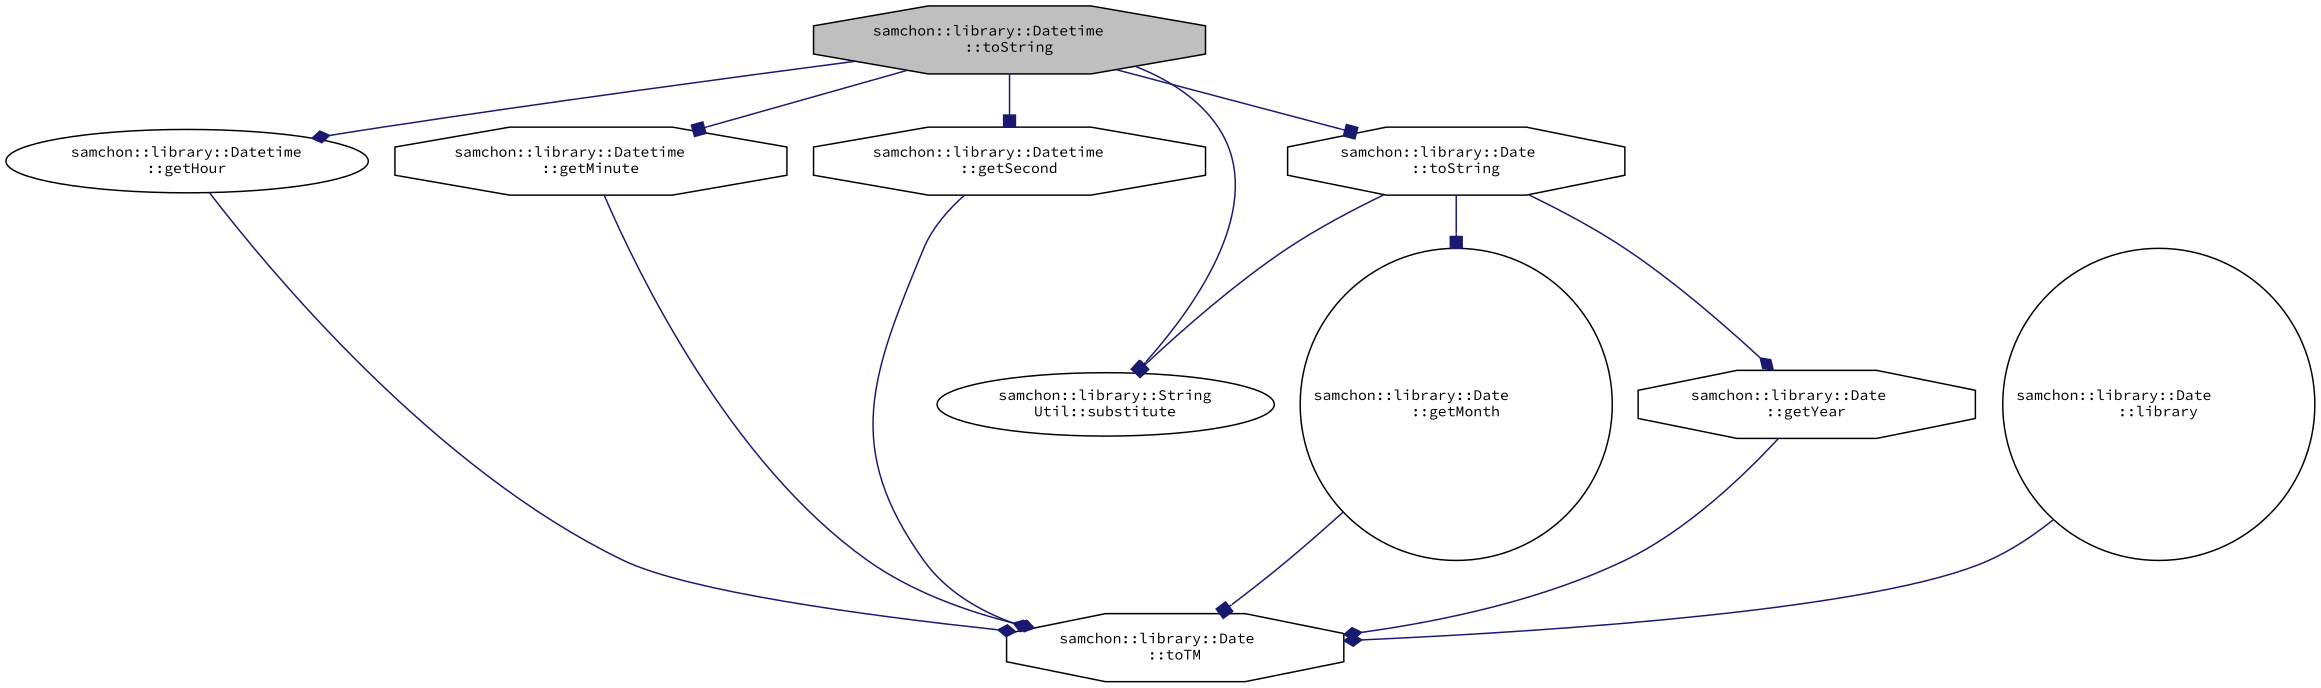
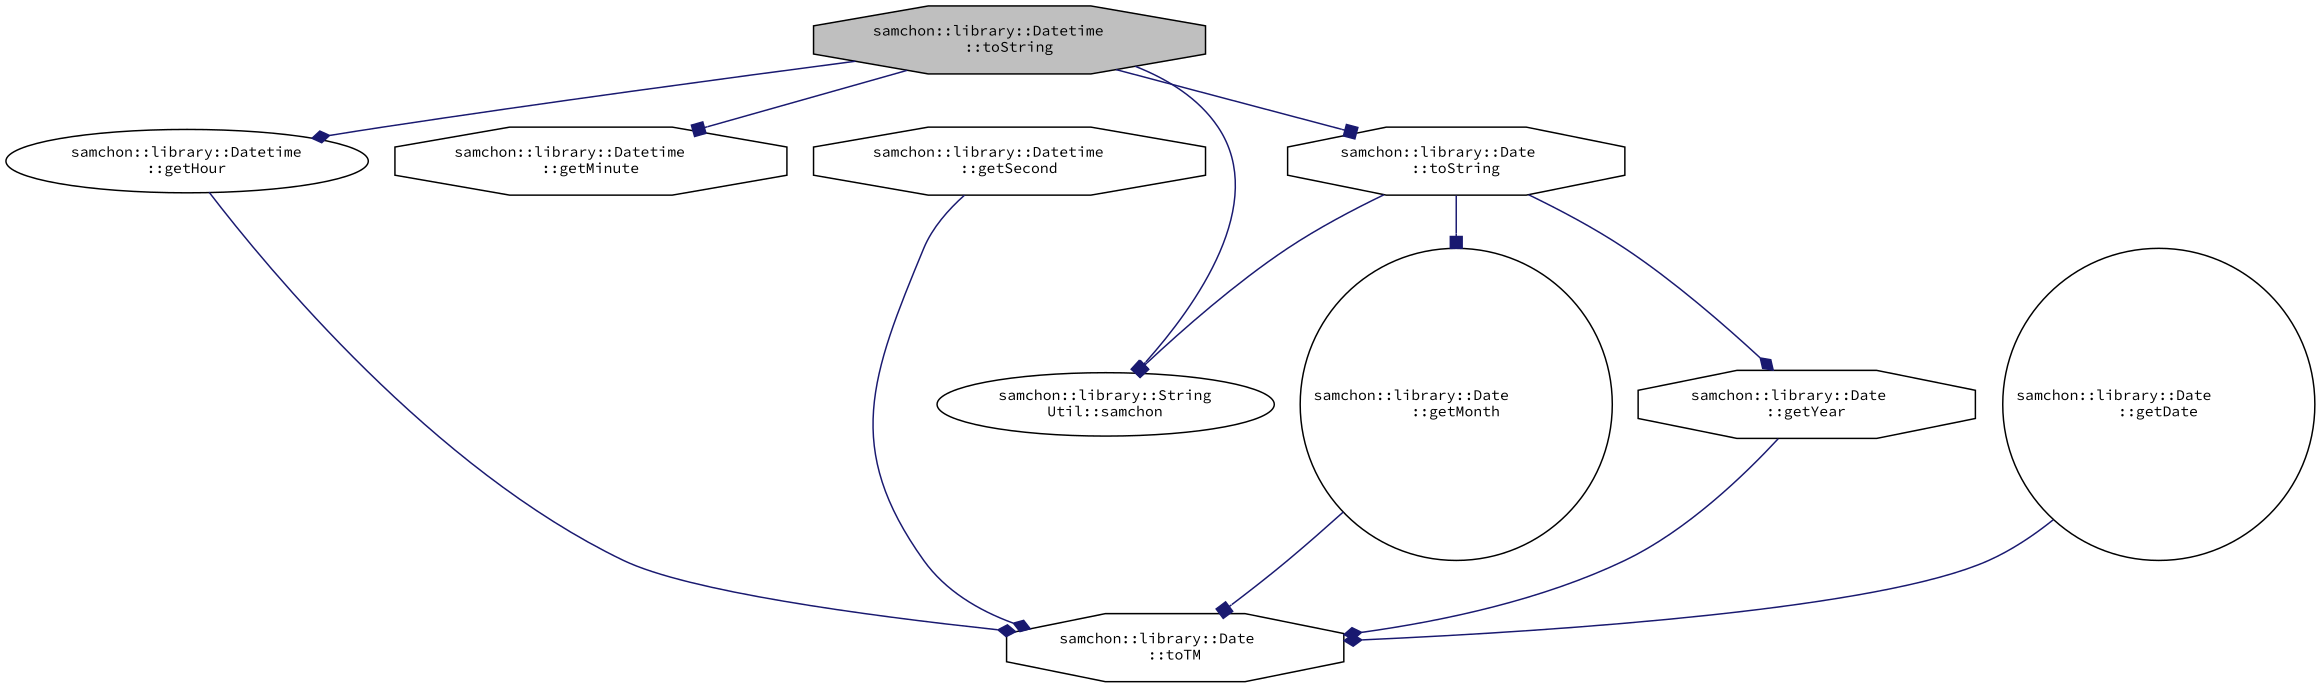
edge "samchon::library::Datetime ::toString" -> "samchon::library::Datetime ::getSecond": removed
node "samchon::library::String Util::substitute": label "samchon::library::String Util::substitute" -> "samchon::library::String Util::samchon"
node "samchon::library::Date ::library": label "samchon::library::Date ::library" -> "samchon::library::Date ::getDate"
edge "samchon::library::Datetime ::getMinute" -> "samchon::library::Date ::toTM": removed
